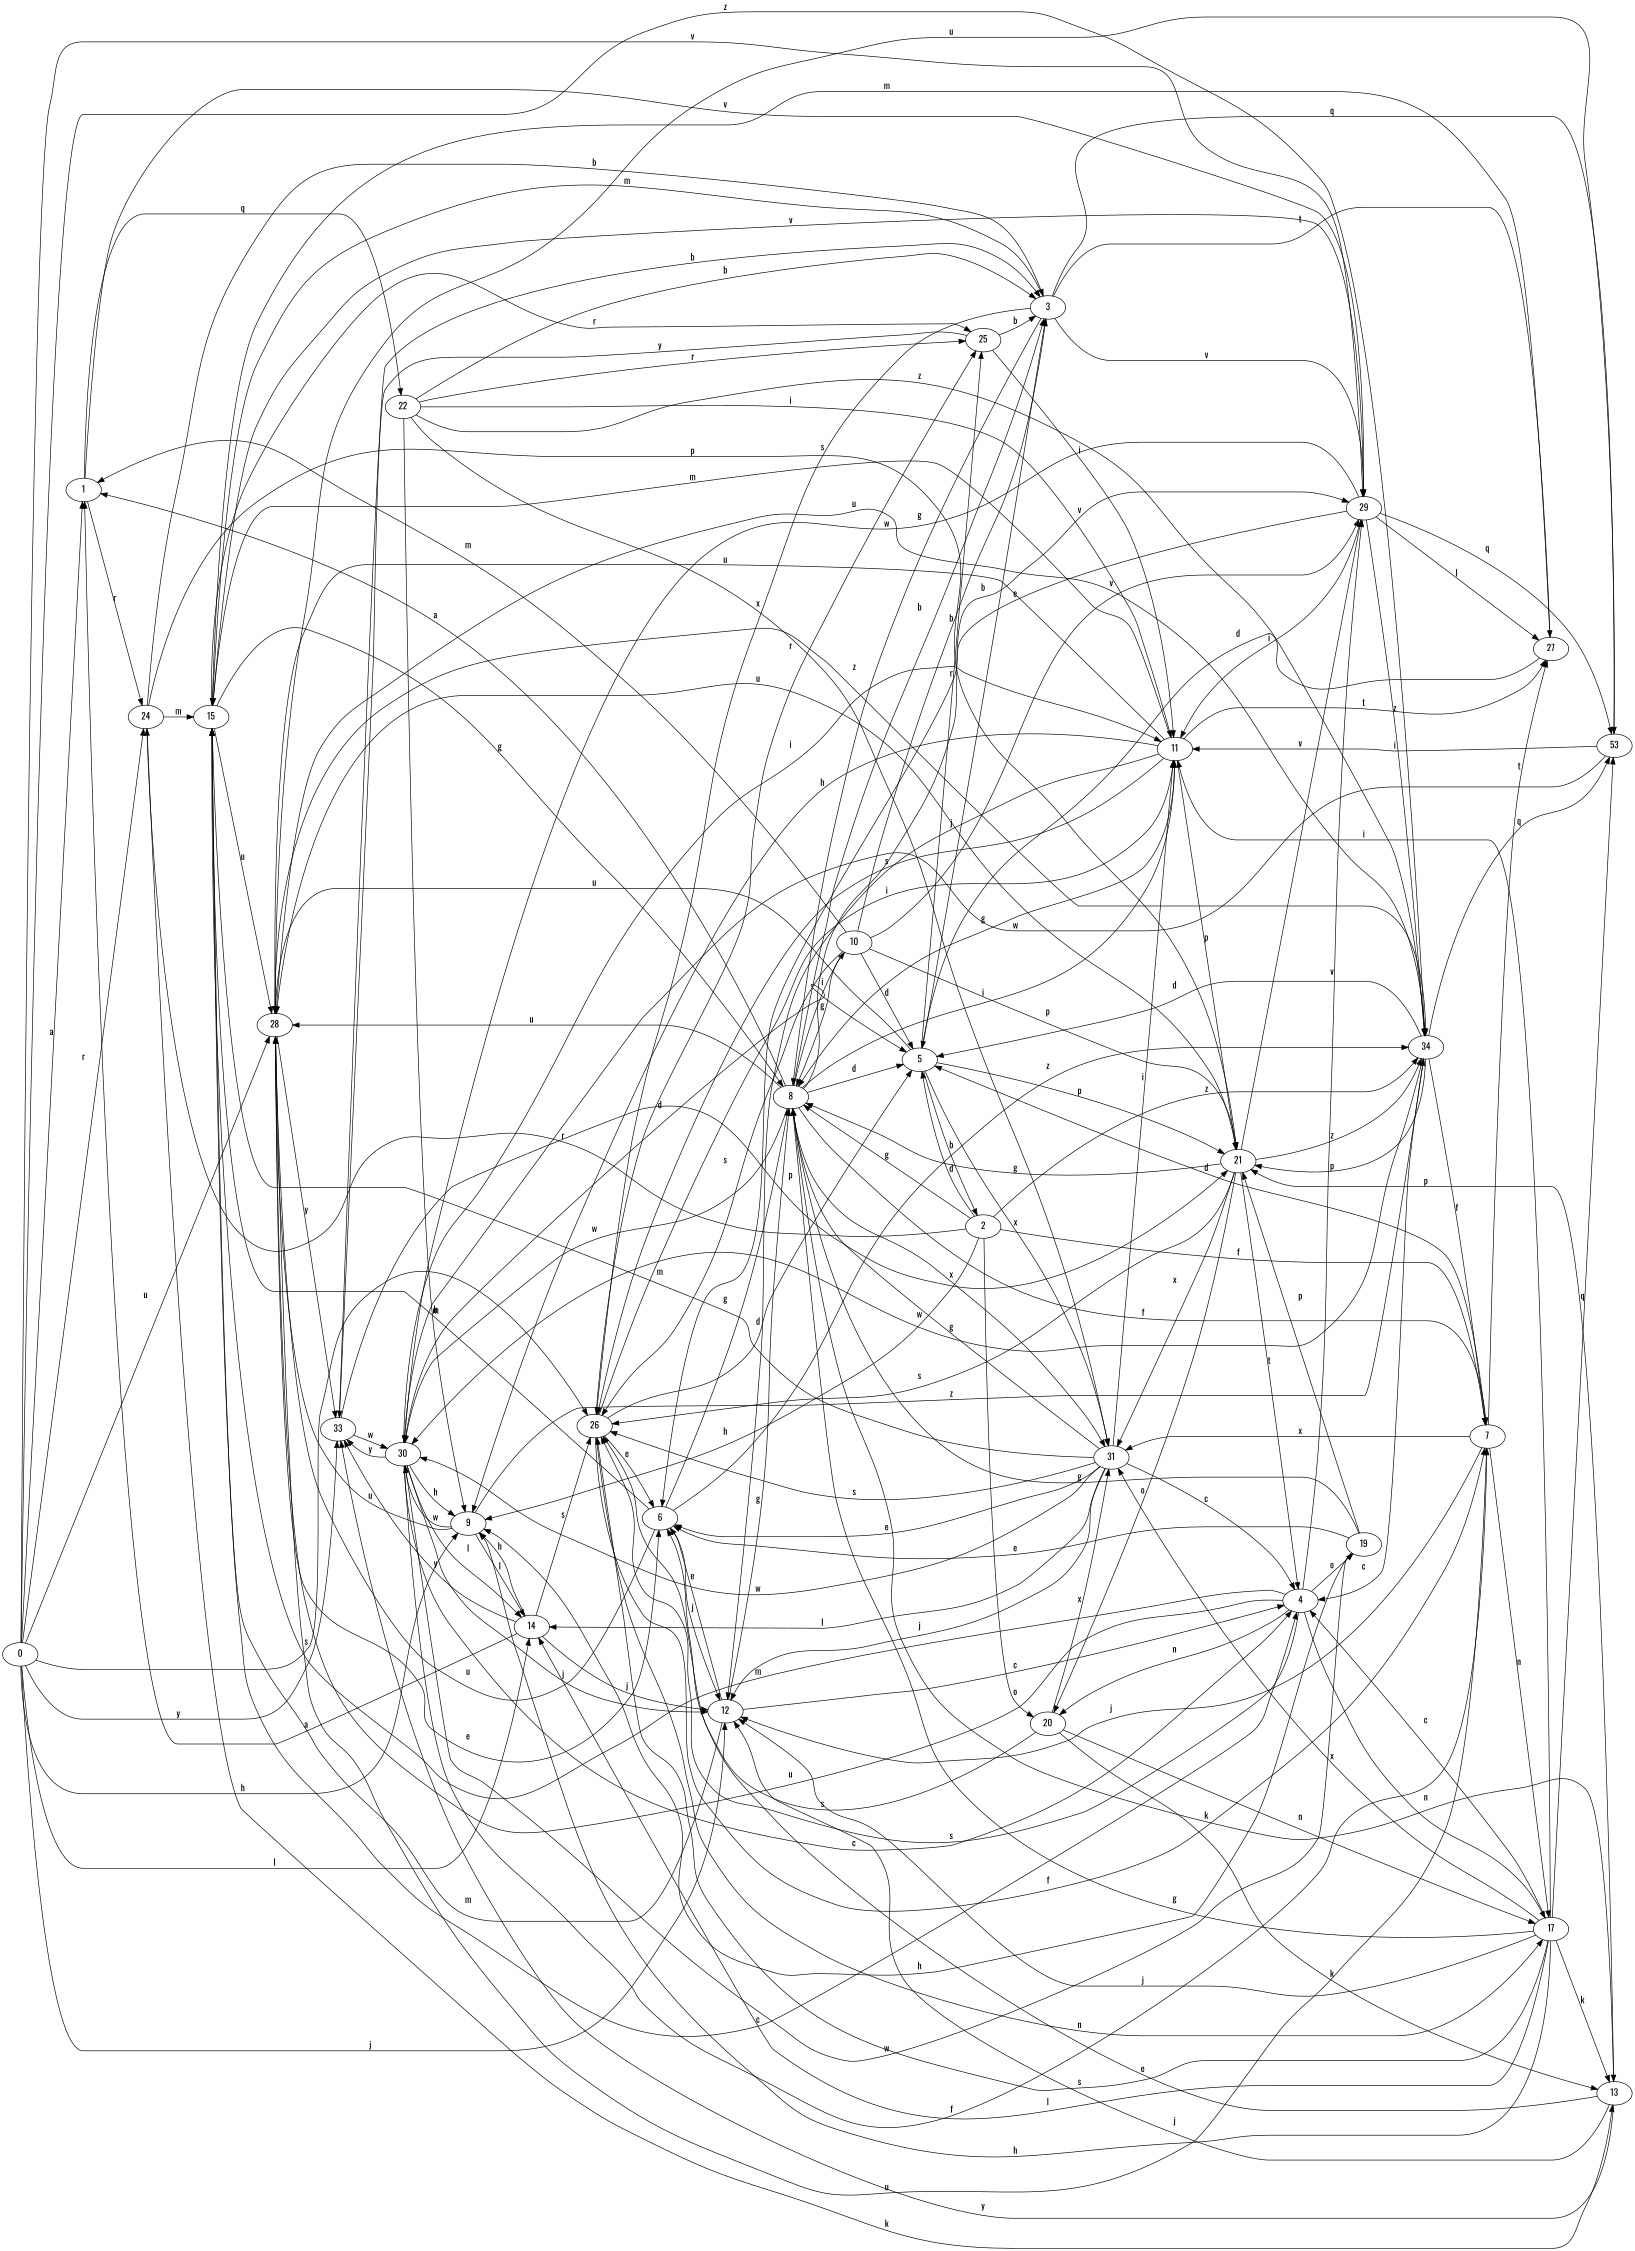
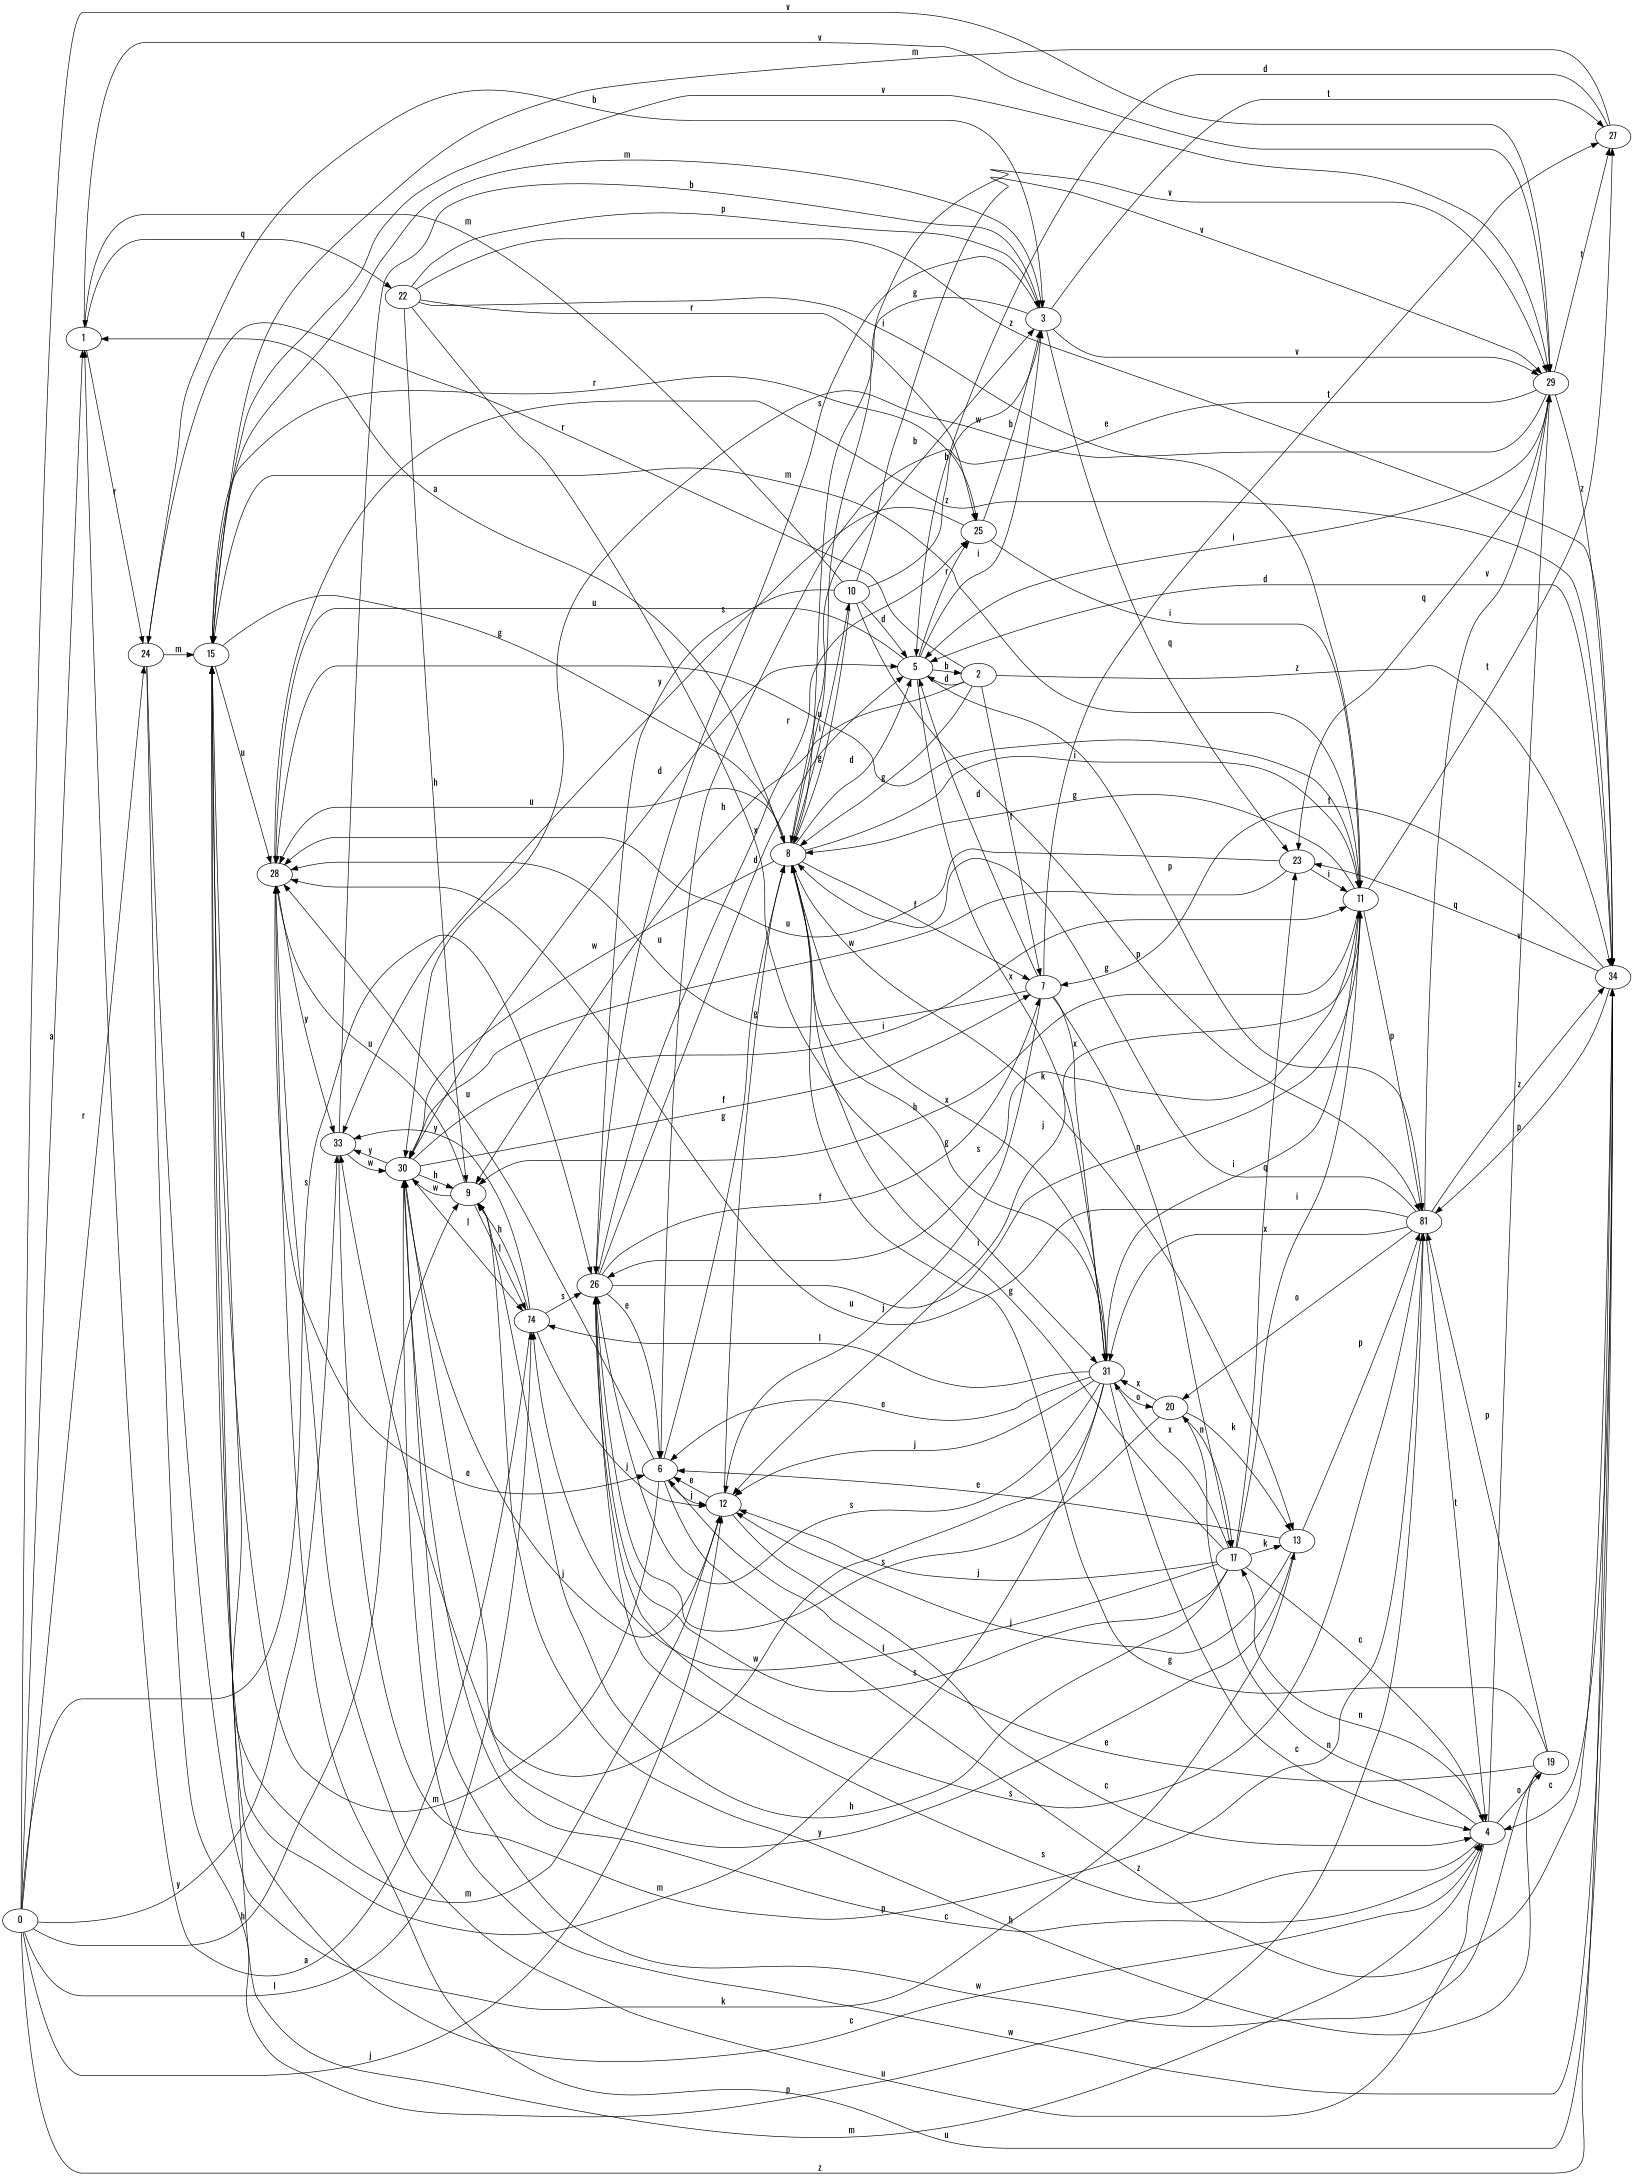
edge "22" -> "3": label "b" -> "p"
edge "29" -> "27": label "l" -> "t"
edge "5" -> "3": label "b" -> "i"
edge "29" -> "11": now "29" -> "5"
node "53": label "53" -> "23"
node "21": label "21" -> "81"
edge "0" -> "28": removed, label "u"
edge "9" -> "34": removed, label "z"
edge "2" -> "20": now "31" -> "20"
node "14": label "14" -> "74"
edge "26" -> "17": removed, label "n"
